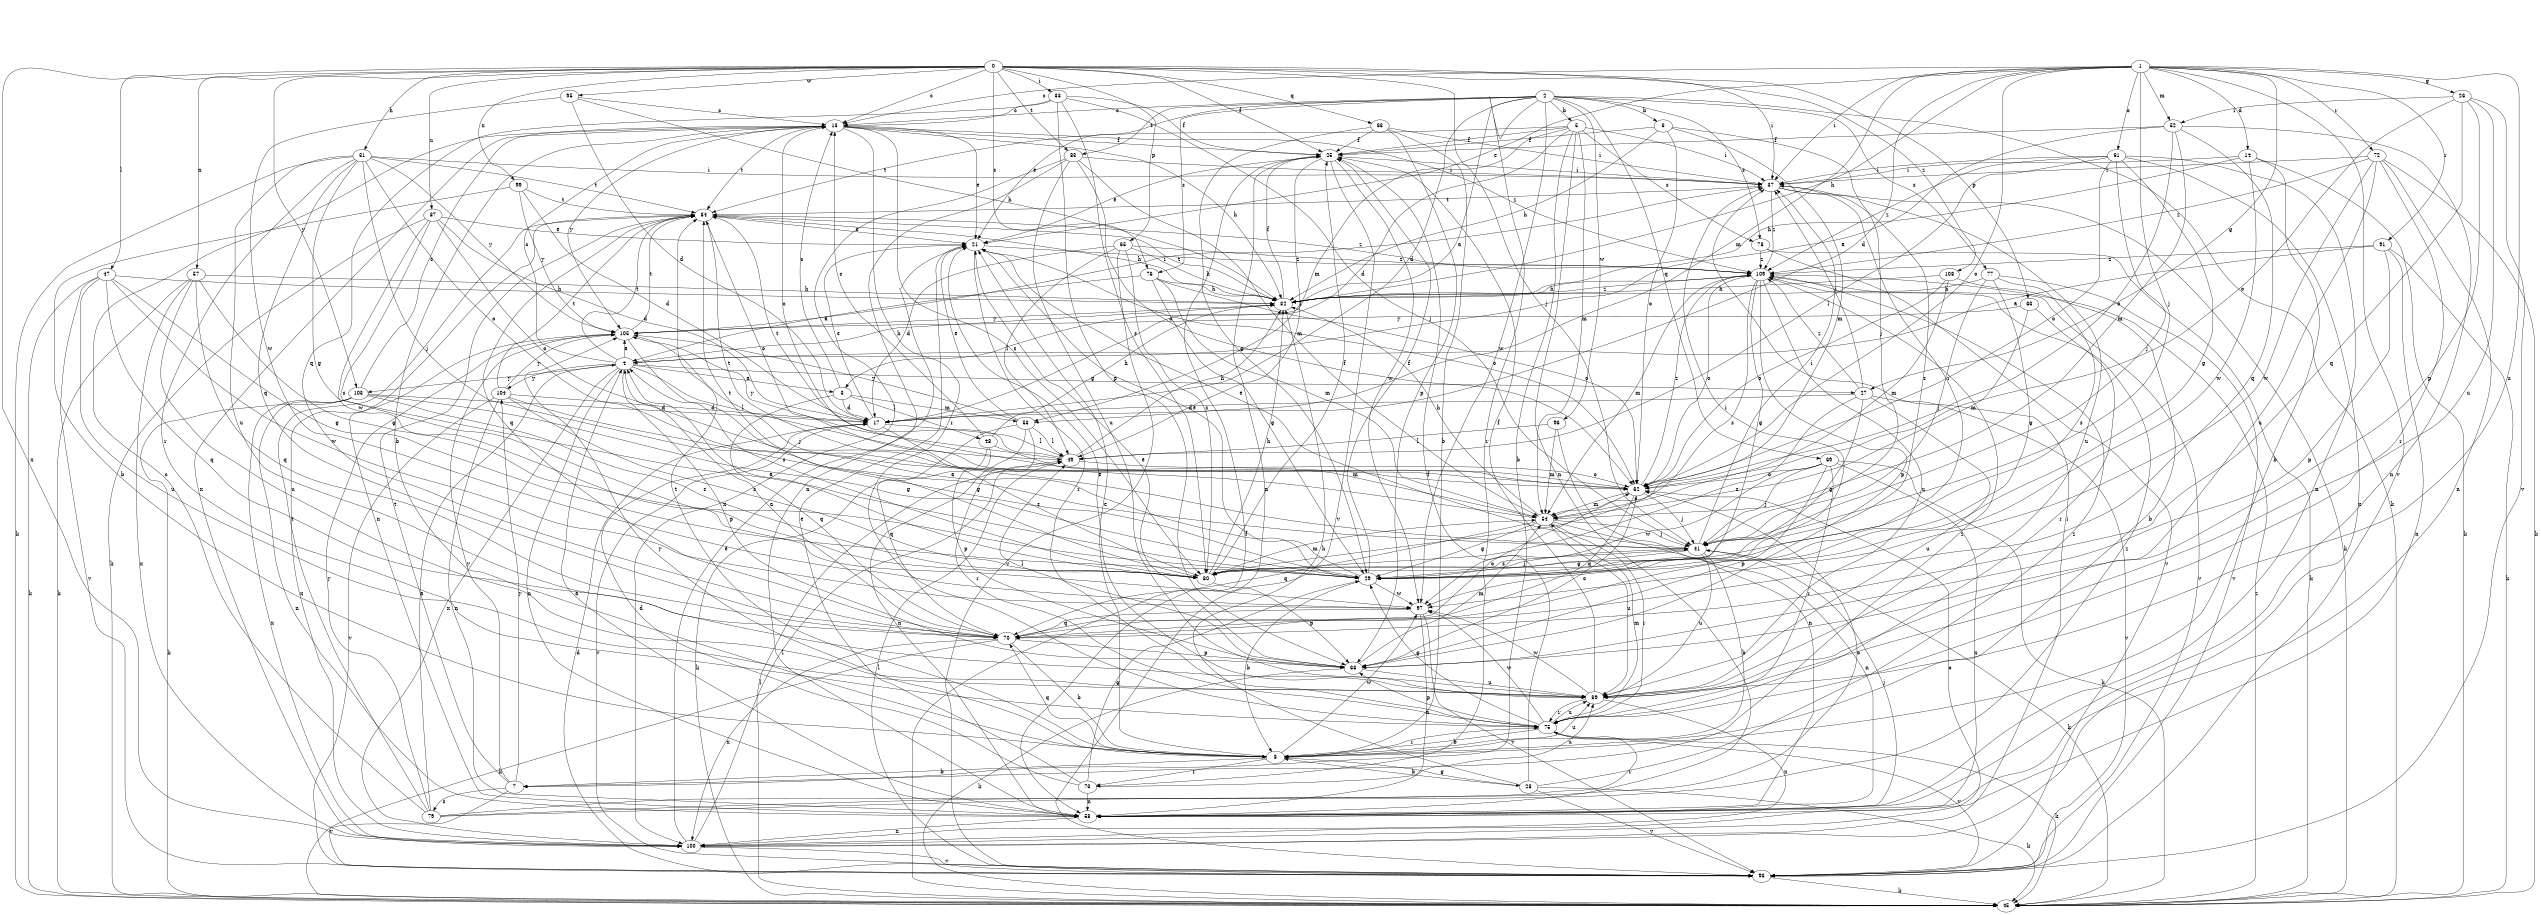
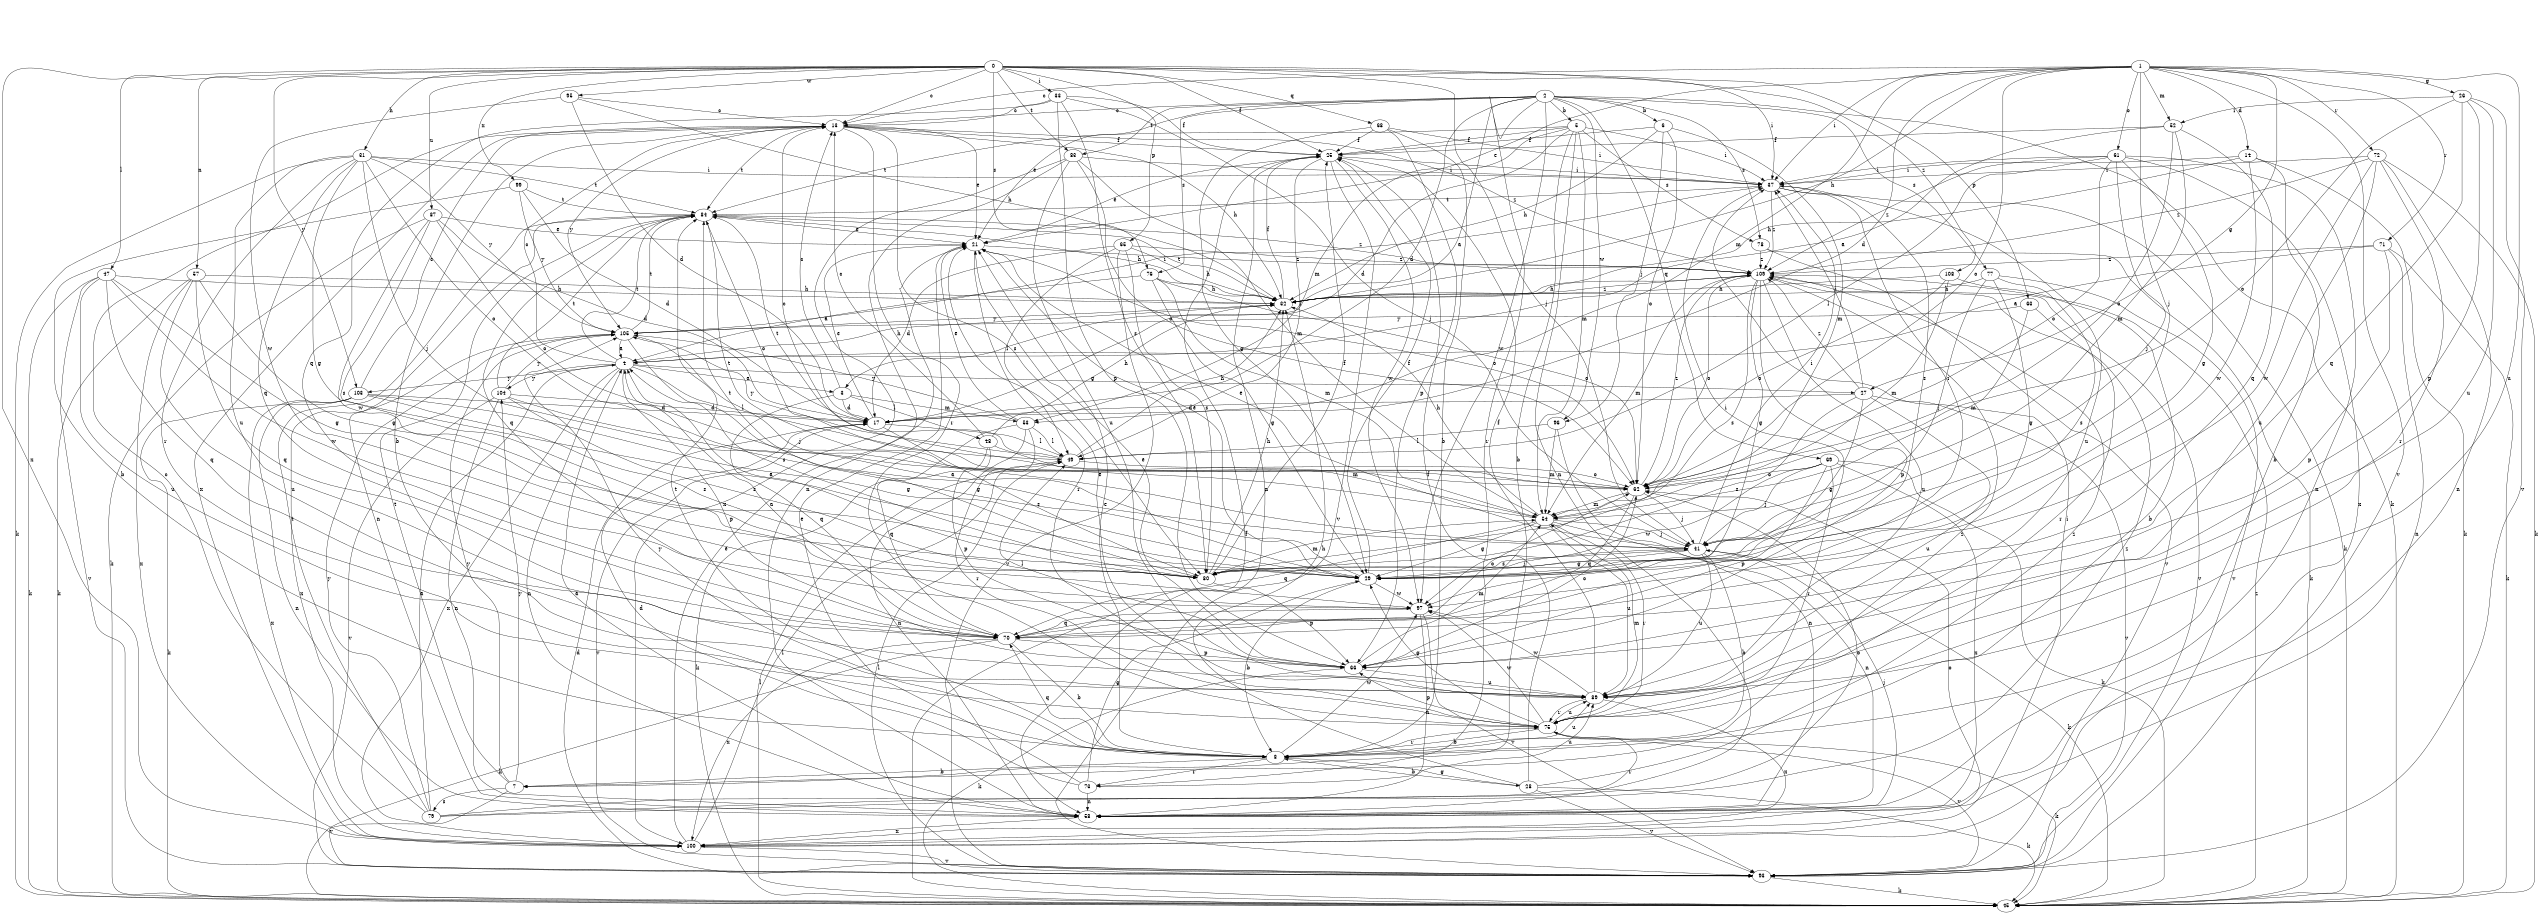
node "91": label "91" -> "71"
edge "6" -> "41": now "6" -> "96"
edge "4" -> "105": reversed
edge "52" -> "58": removed, label "n"
